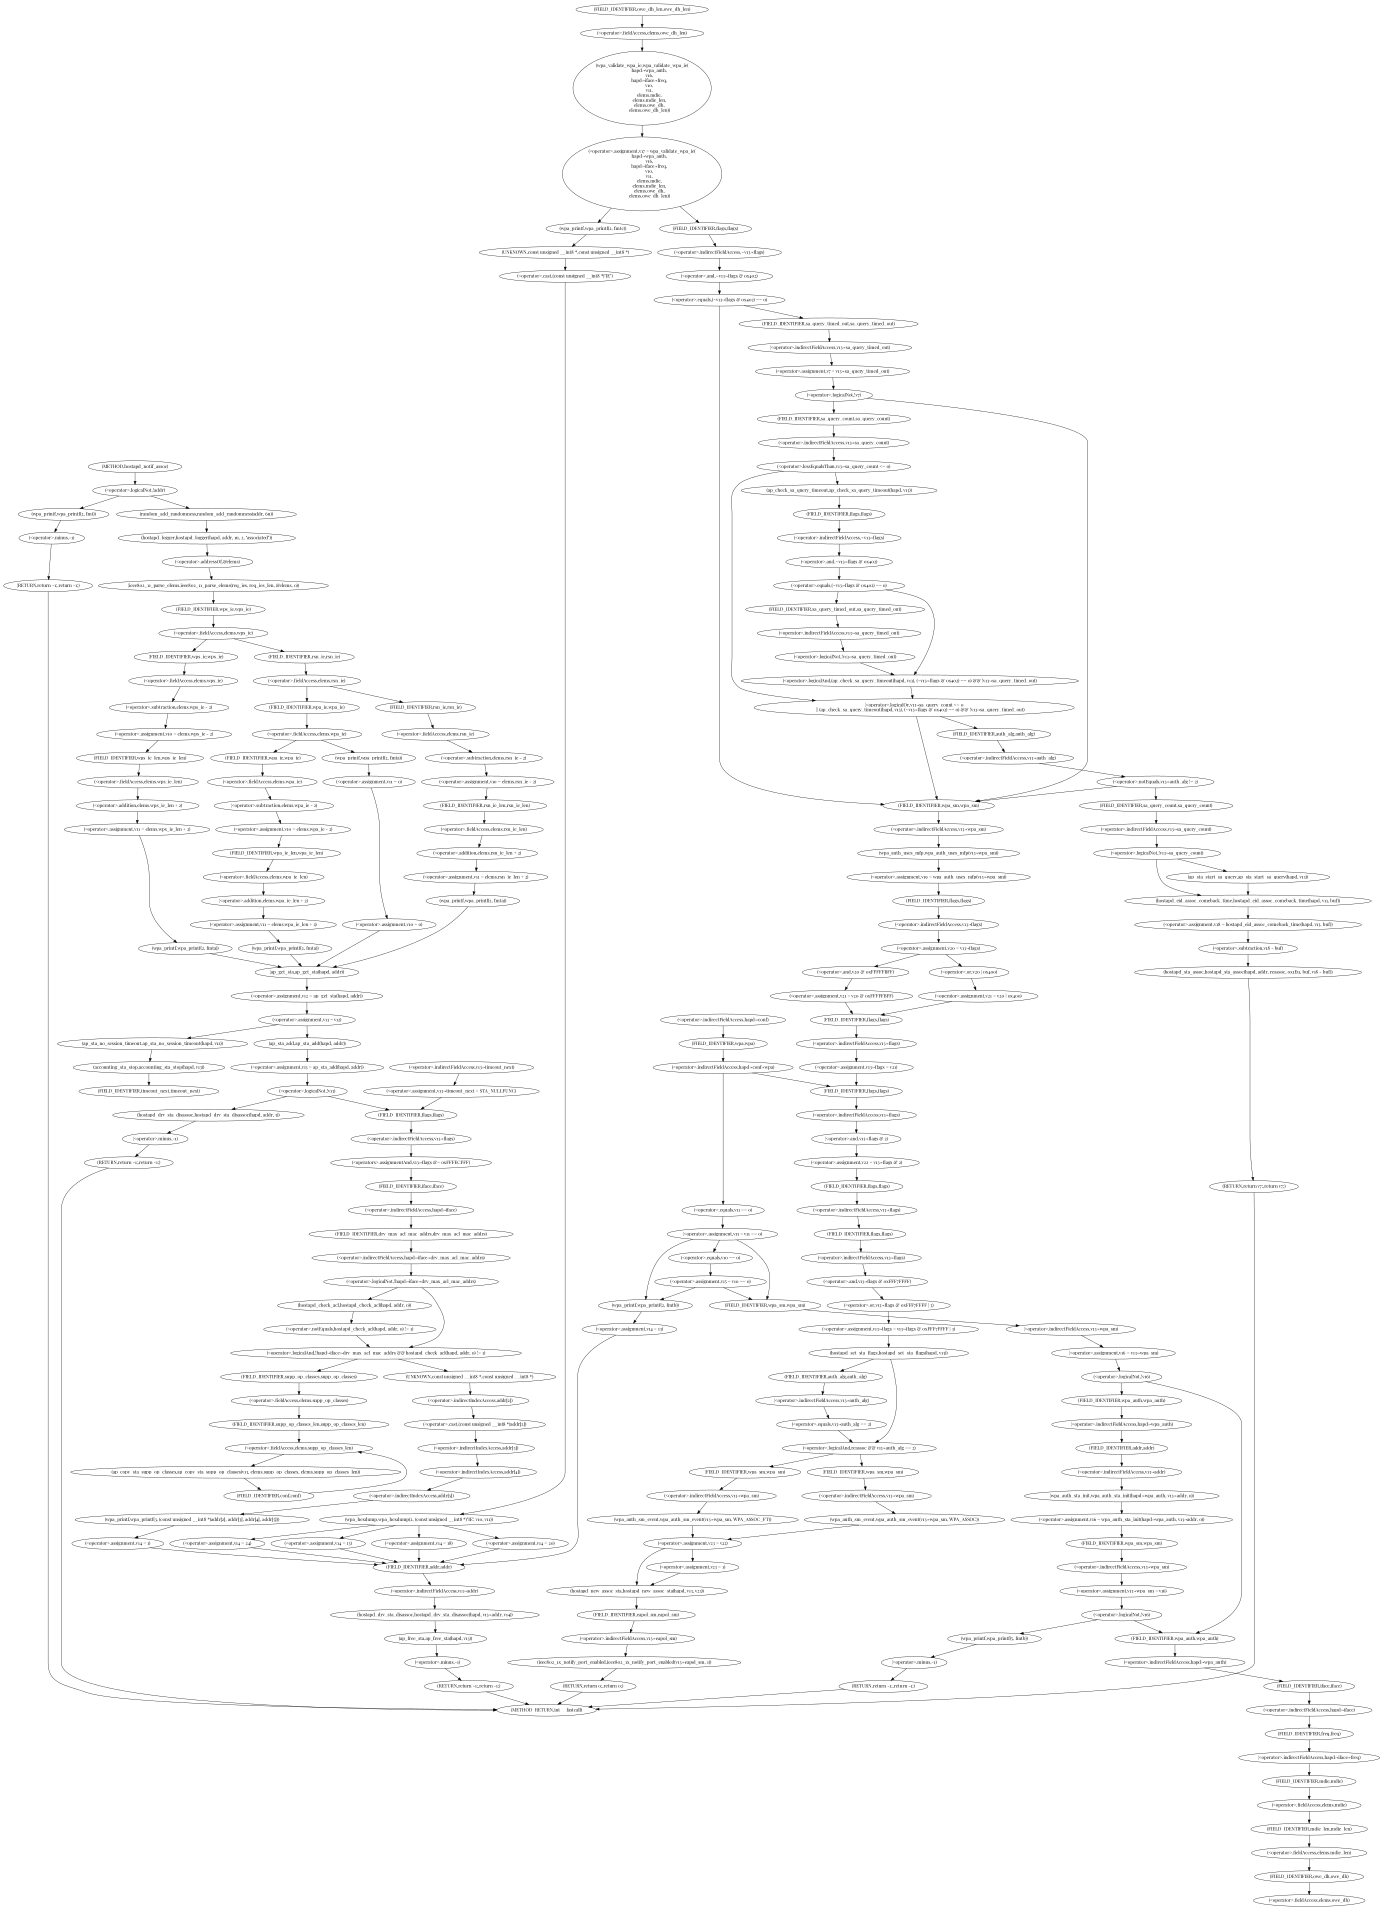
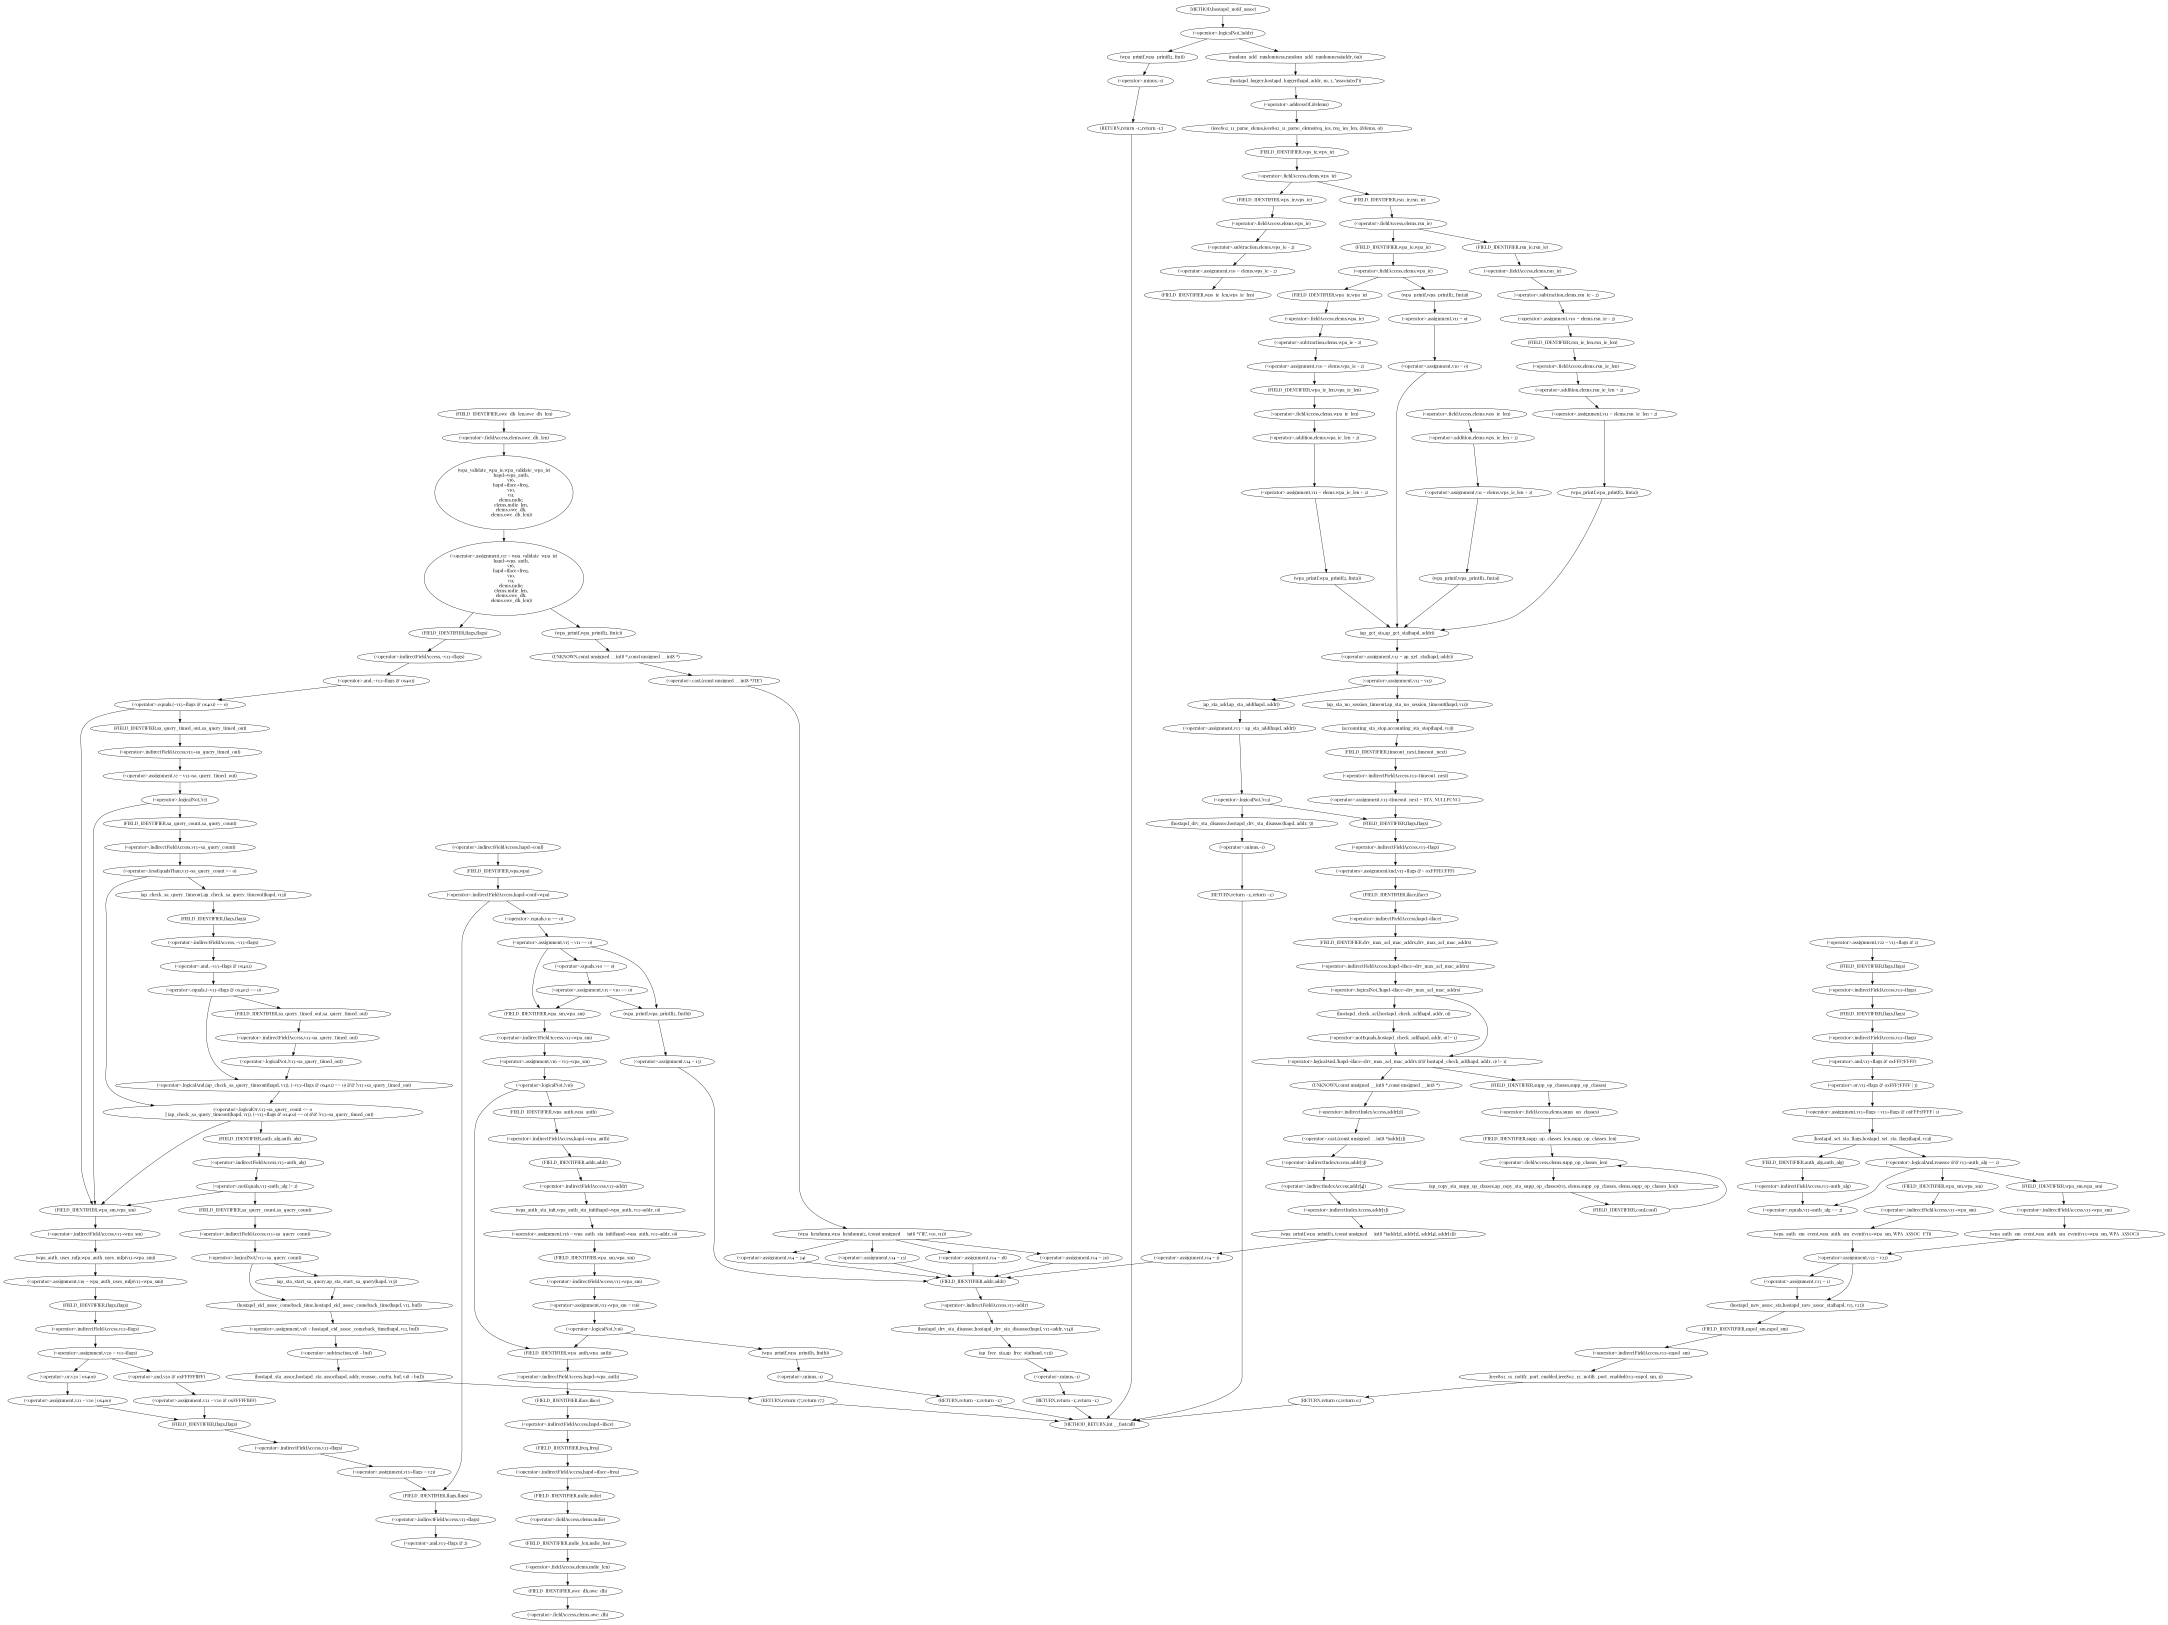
edge "(FIELD_IDENTIFIER,timeout_next,timeout_next)" -> "(<operator>.indirectFieldAccess,v13->timeout_next)": added
edge "(FIELD_IDENTIFIER,wps_ie_len,wps_ie_len)" -> "(<operator>.fieldAccess,elems.wps_ie_len)": removed
edge "(<operator>.and,v13->flags & 2)" -> "(<operator>.assignment,v22 = v13->flags & 2)": removed
edge "(<operator>.equals,v13->auth_alg == 2)" -> "(<operator>.logicalAnd,reassoc && v13->auth_alg == 2)": reversed
